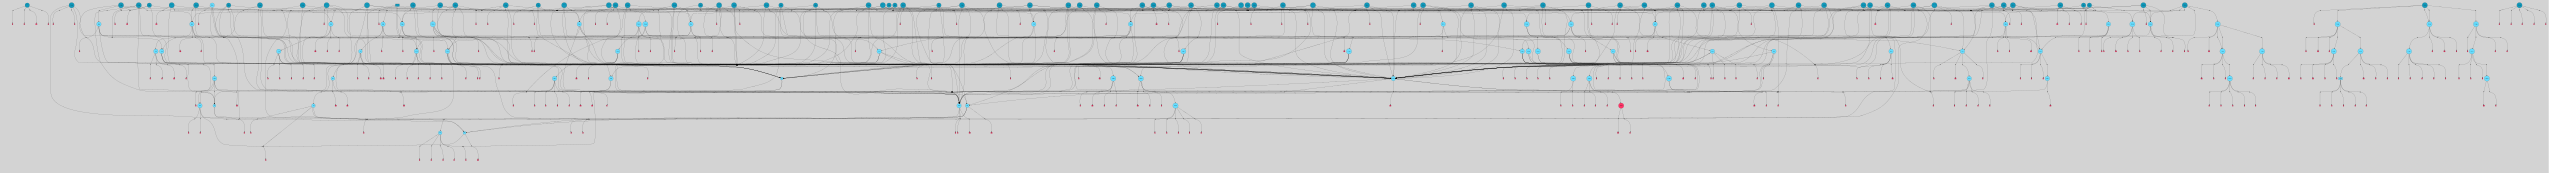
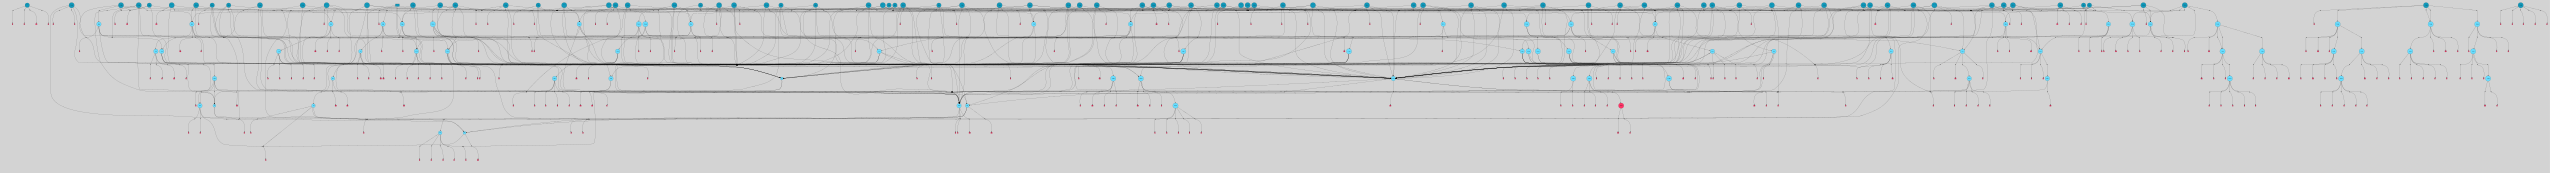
node "T996": fillcolor #66ddff -> #1199bb
node "T1203": shape box -> circle
